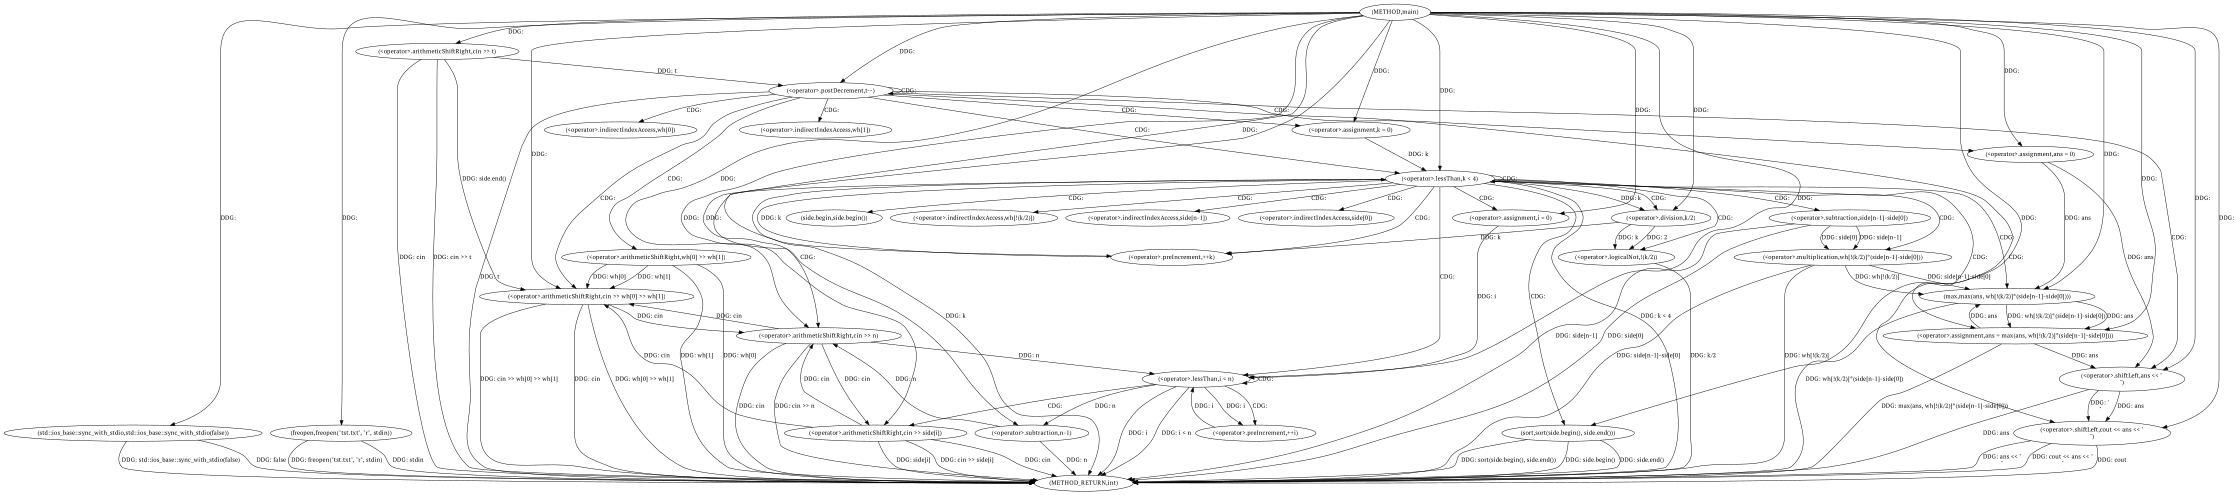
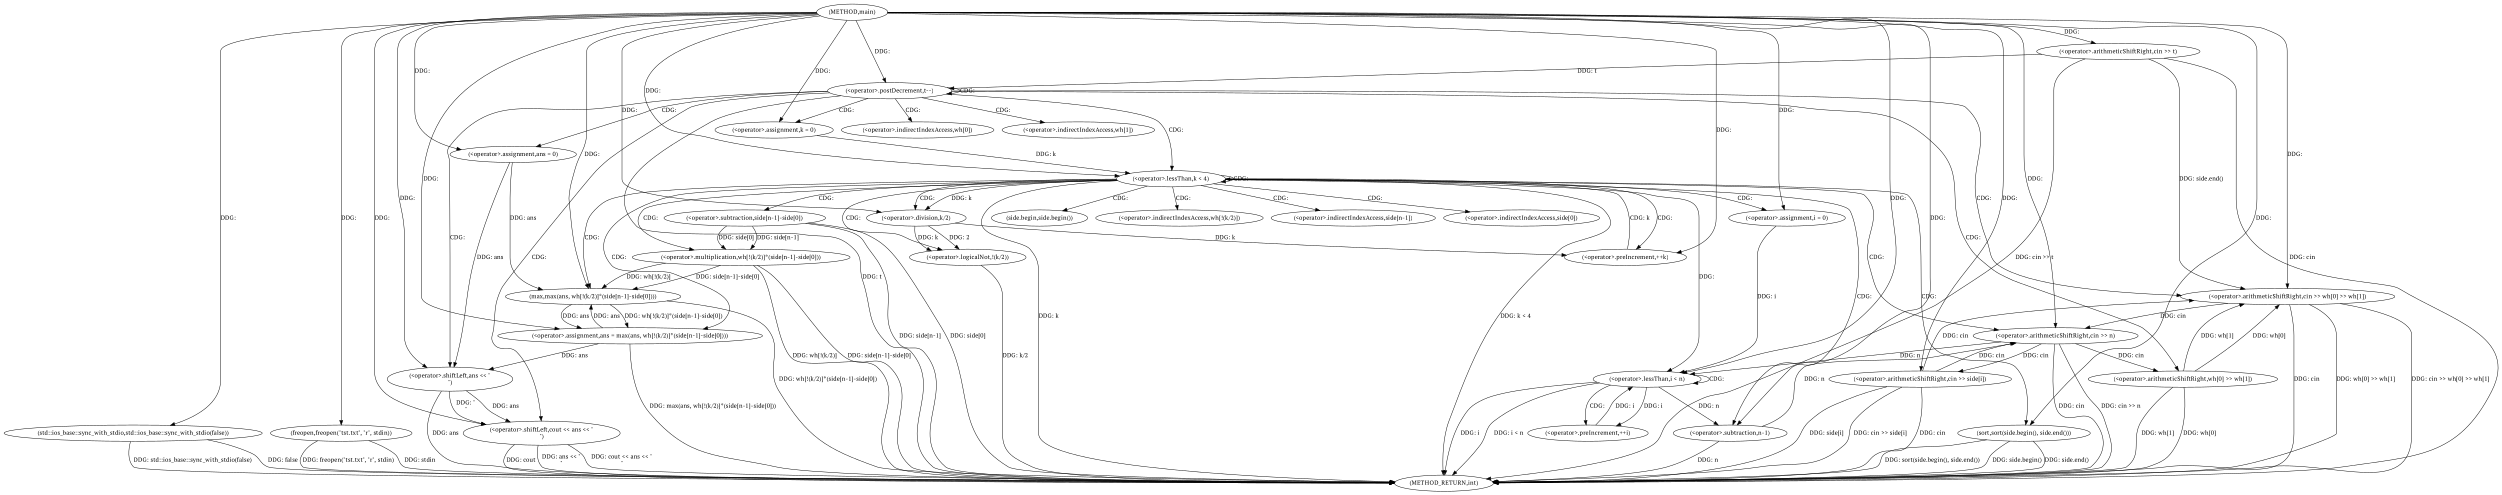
edge "(<operator>.lessThan,k < 4)" -> "(<operator>.subtraction,n-1)": added, label "CDG:"
edge "(<operator>.preIncrement,++k)" -> "(<operator>.lessThan,k < 4)": label "DDG: k" -> "CDG: k"
edge "(<operator>.lessThan,k < 4)" -> "(<operator>.lessThan,i < n)": label "CDG: " -> "DDG: "
edge "(<operator>.arithmeticShiftRight,cin >> n)" -> "(<operator>.arithmeticShiftRight,cin >> wh[0] >> wh[1])": now "(<operator>.arithmeticShiftRight,cin >> n)" -> "(<operator>.arithmeticShiftRight,wh[0] >> wh[1])"
edge "(<operator>.lessThan,i < n)" -> "(<operator>.arithmeticShiftRight,cin >> side[i])": removed, label "CDG:"
